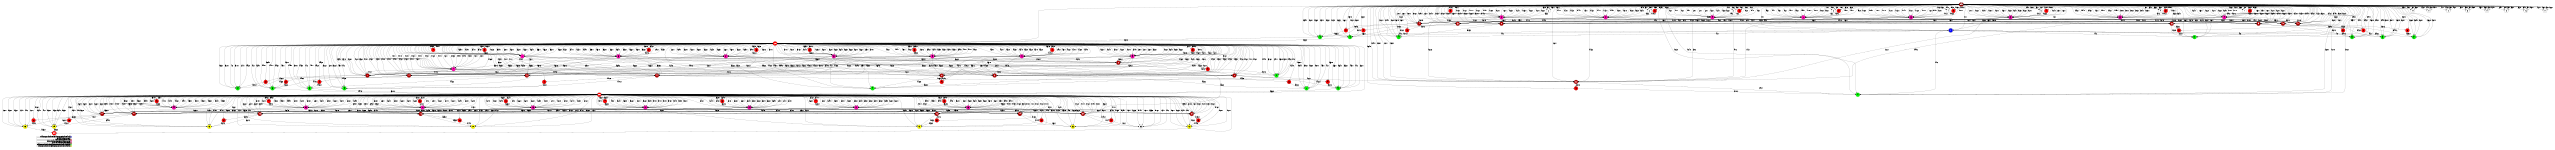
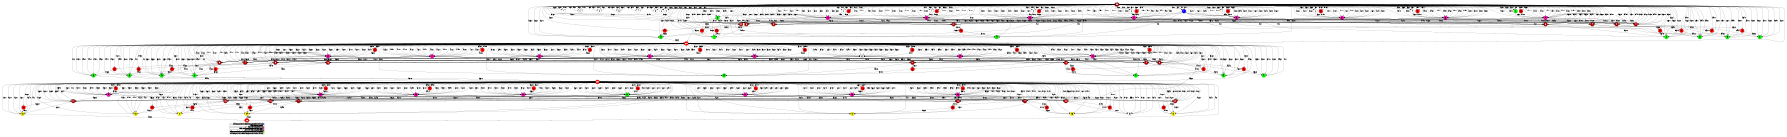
node "6": fillcolor #ffffff -> #00ff00
edge "34" -> "43": reversed
node "63": fillcolor #ff00ae -> #ffffff
edge "78" -> "71": reversed
edge "79" -> "36": now "29" -> "36"
node "107": fillcolor #ff00ae -> #00ff00
